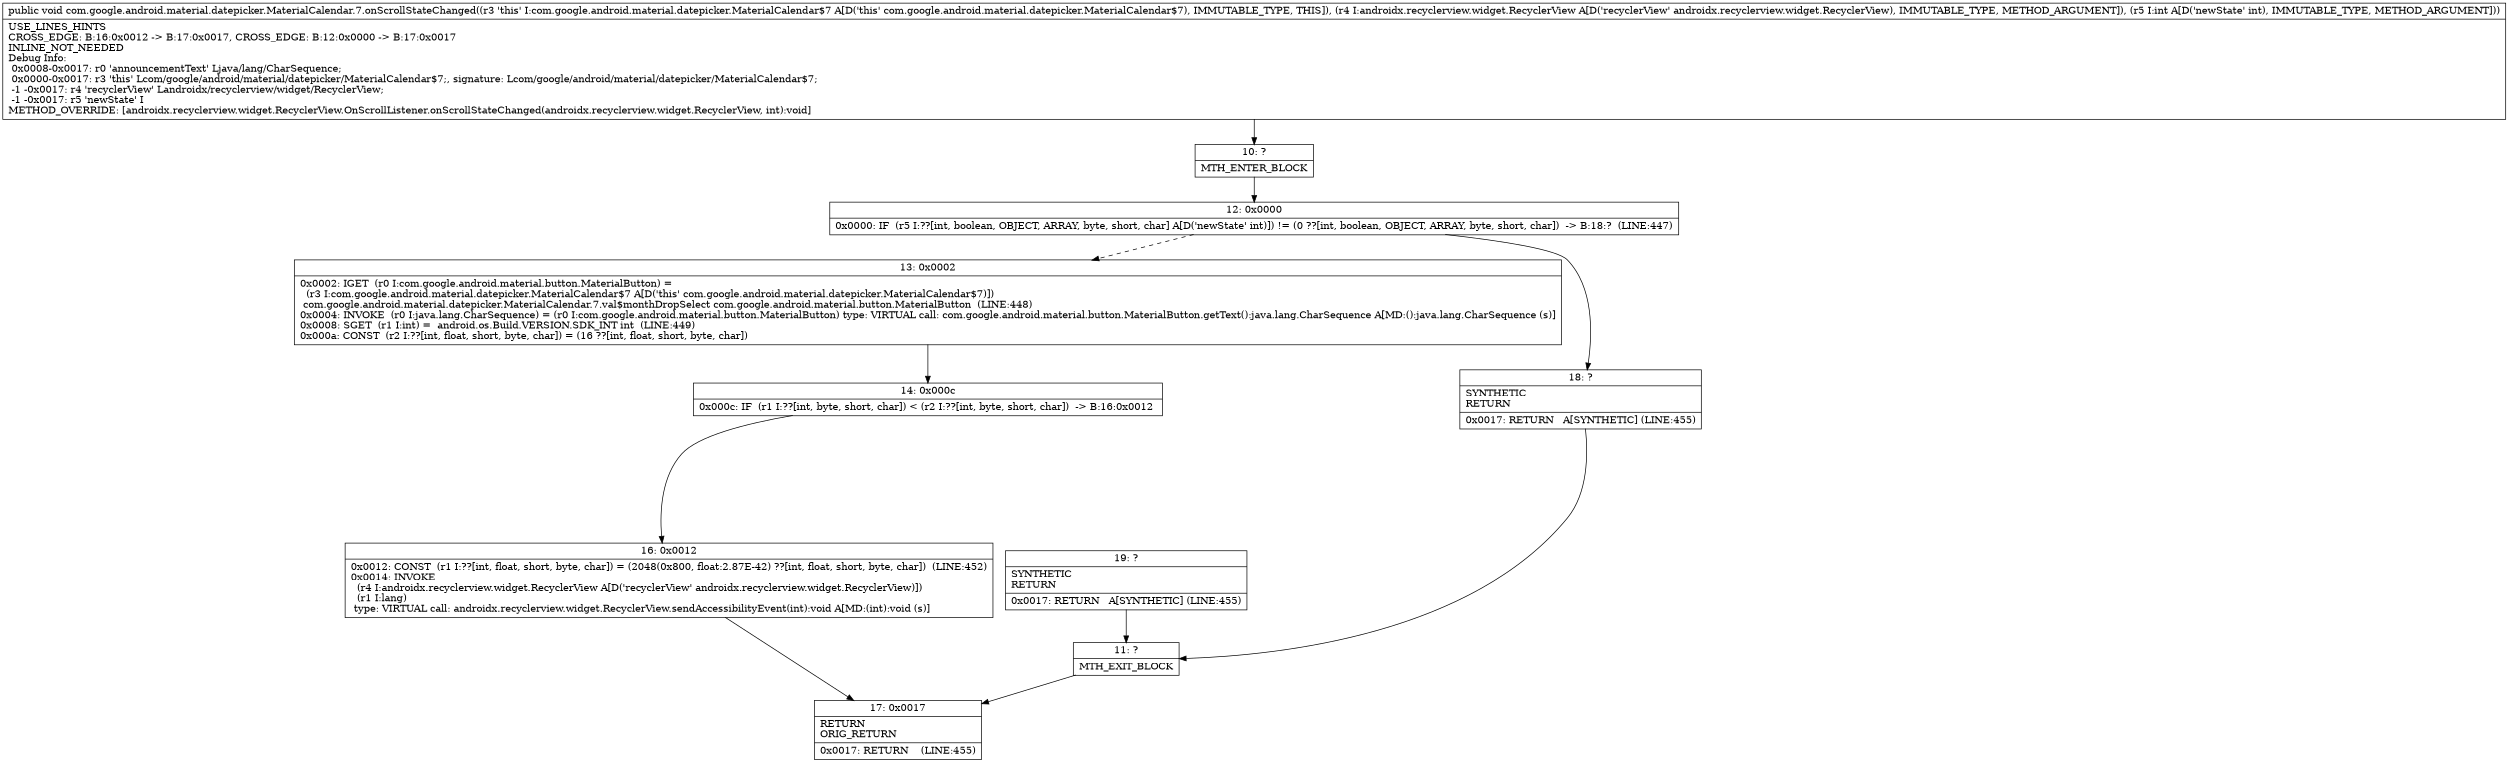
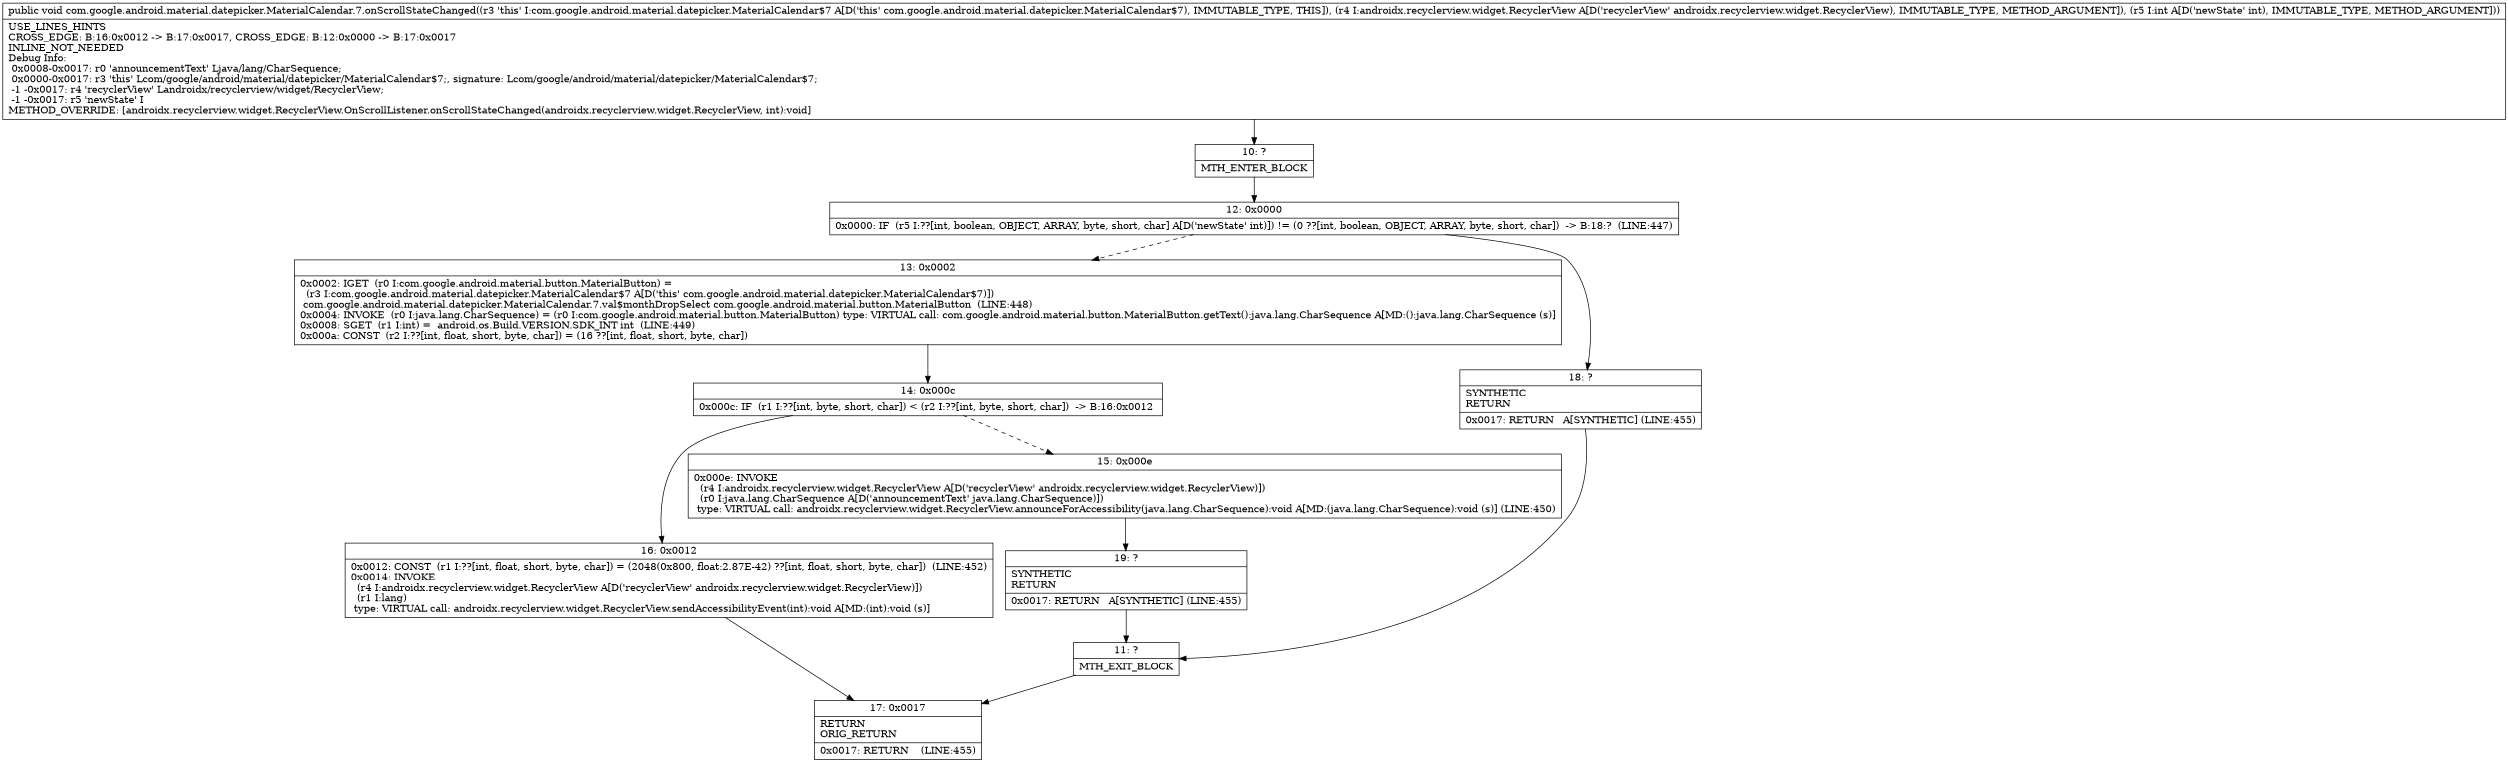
node "15: 0x000e": added
